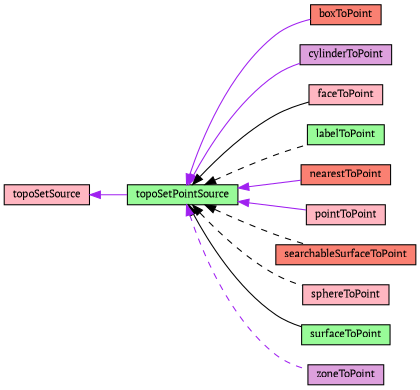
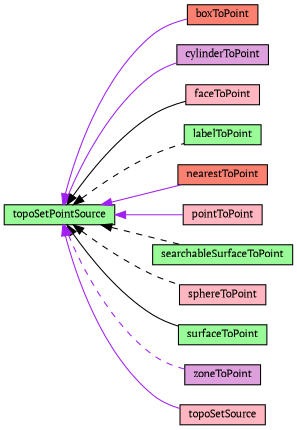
edge "topoSetPointSource" -> "topoSetSource": reversed
node "searchableSurfaceToPoint": fillcolor salmon -> palegreen
